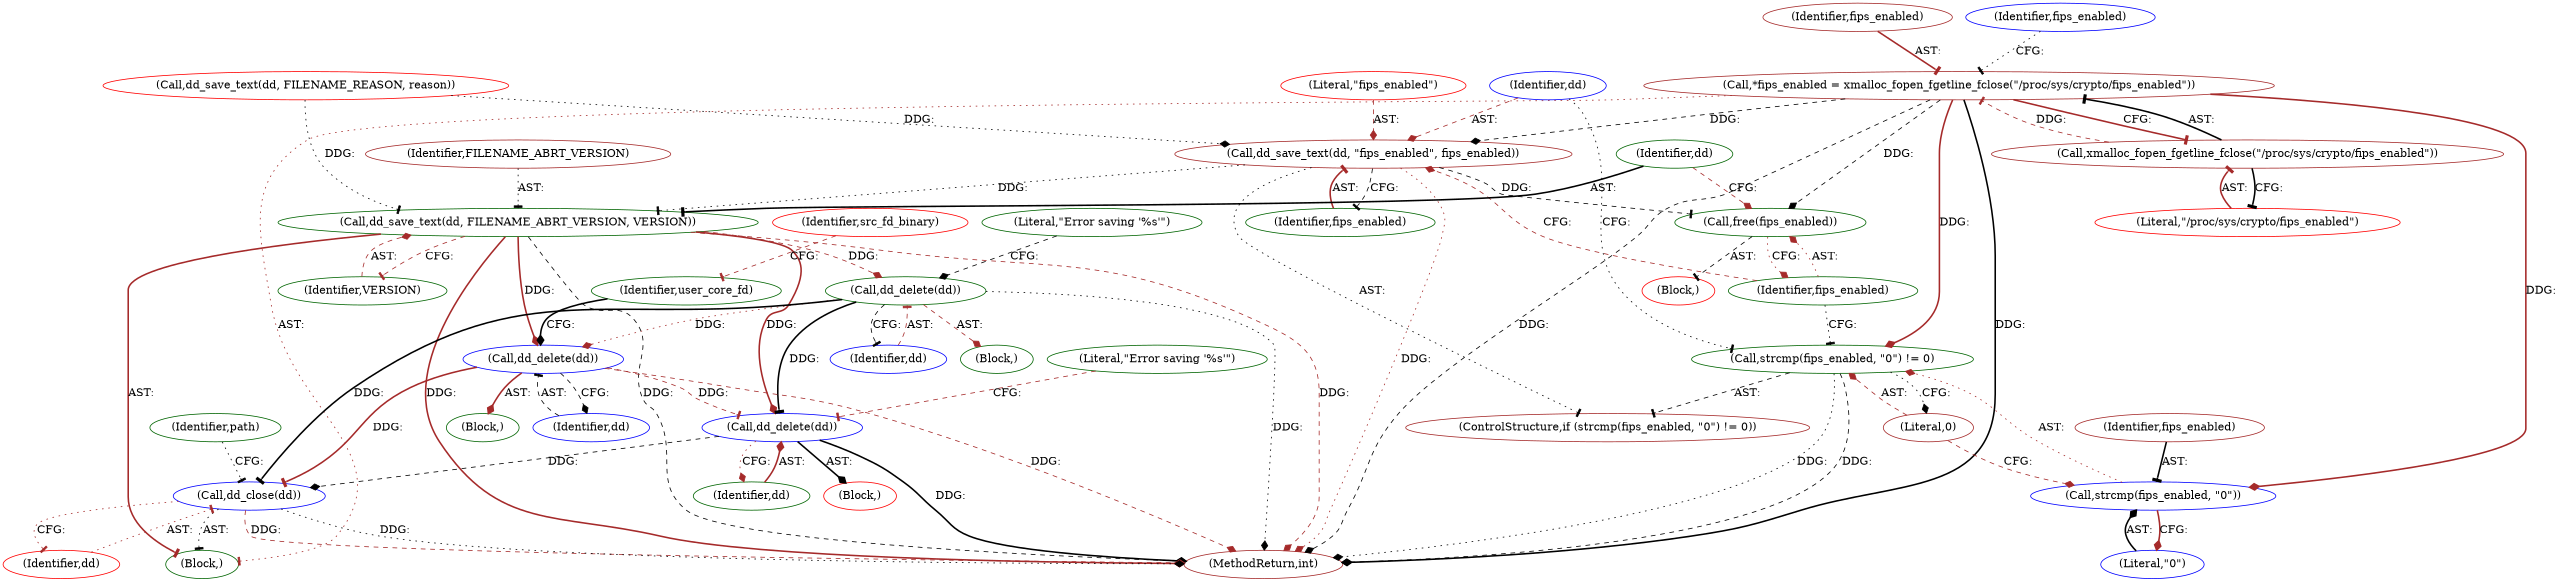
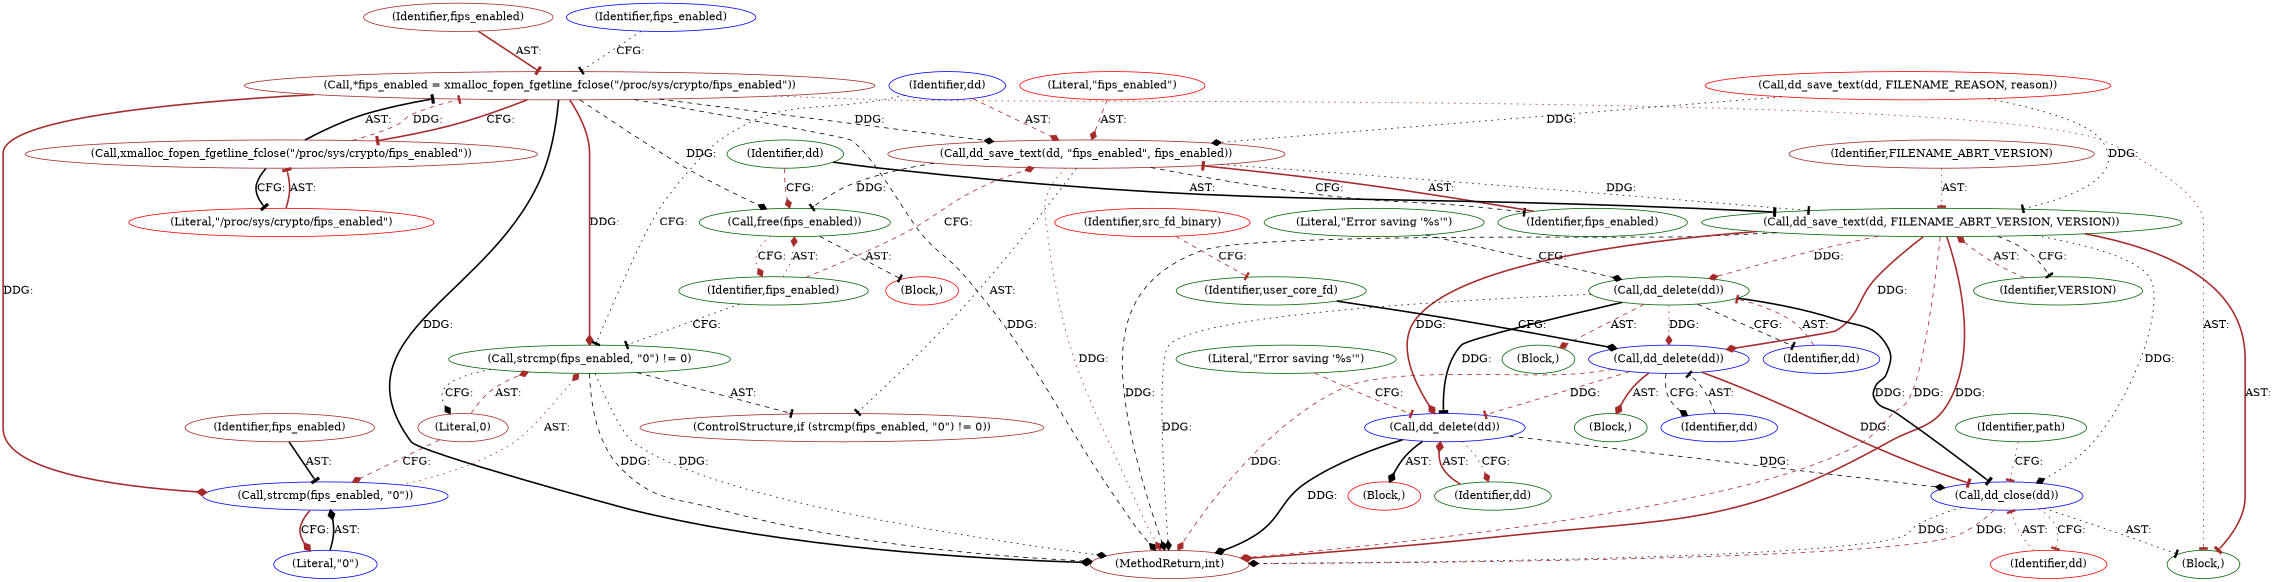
edge "(Identifier,FILENAME_ABRT_VERSION)" -> "(Call,dd_save_text(dd, FILENAME_ABRT_VERSION, VERSION))": color black -> brown
edge "(Call,dd_save_text(dd, FILENAME_ABRT_VERSION, VERSION))" -> "(Identifier,VERSION)": color brown -> black
edge "(Call,dd_save_text(dd, FILENAME_ABRT_VERSION, VERSION))" -> "(Call,dd_close(dd))": added, label "DDG:"
edge "(Identifier,path)" -> "(Call,dd_close(dd))": color black -> brown
